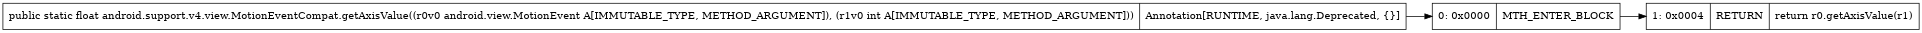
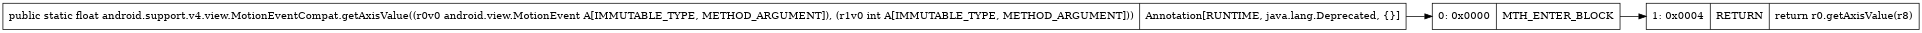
node "1: 0x0004": text "return r0.getAxisValue(r1)" -> "return r0.getAxisValue(r8)"
